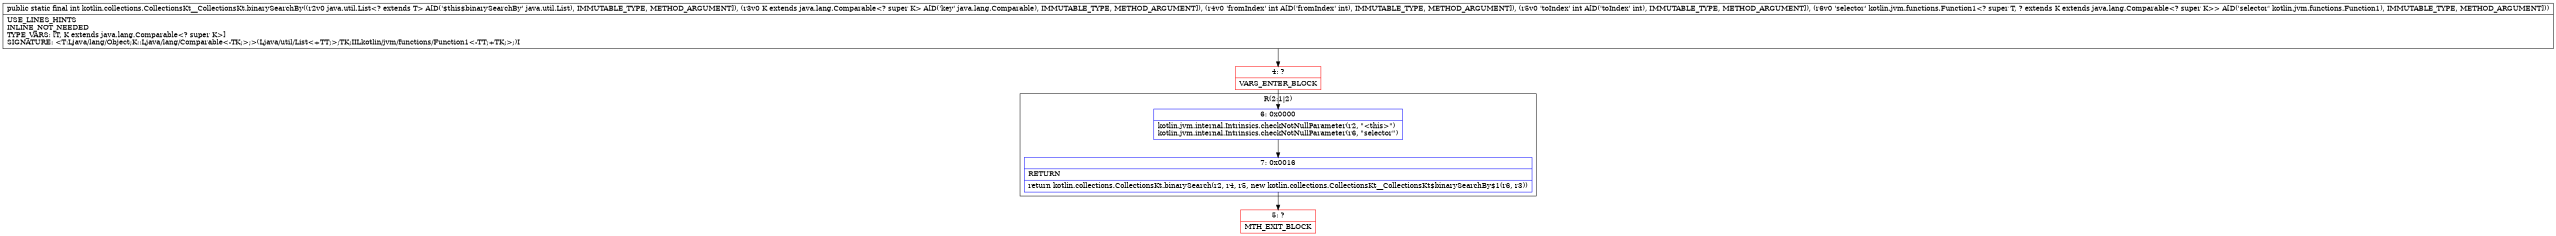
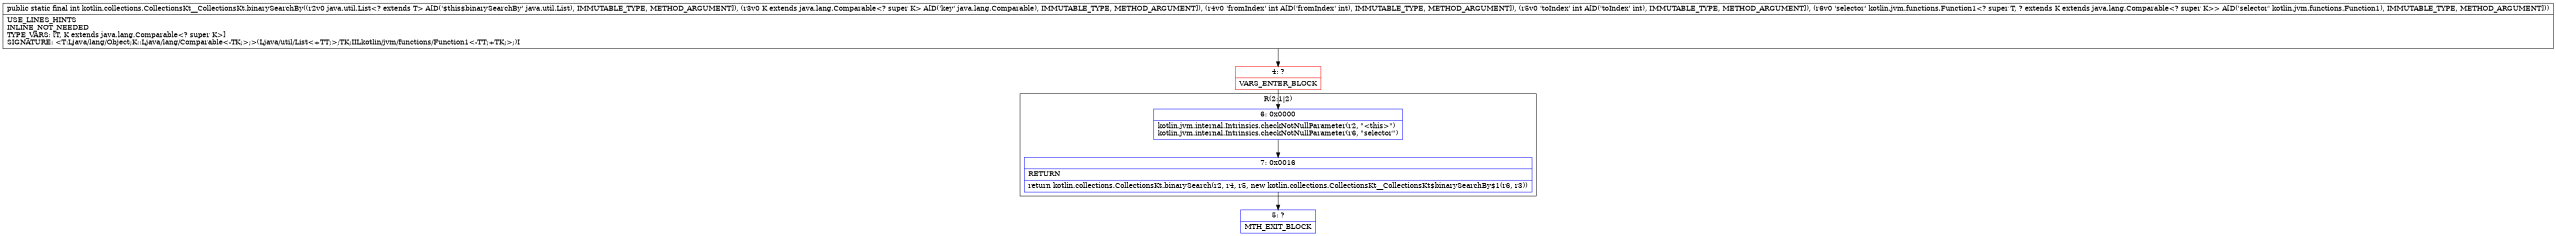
node "5: ?": color red -> blue
